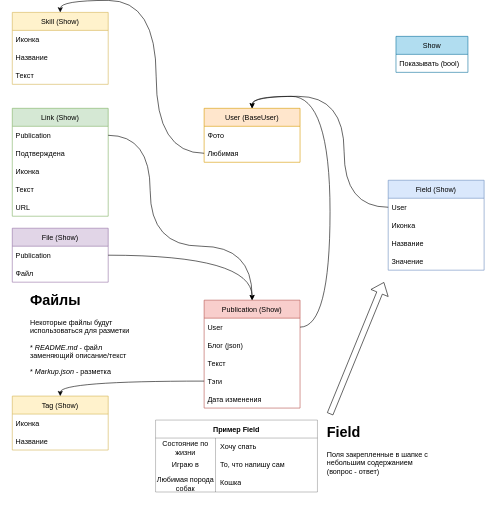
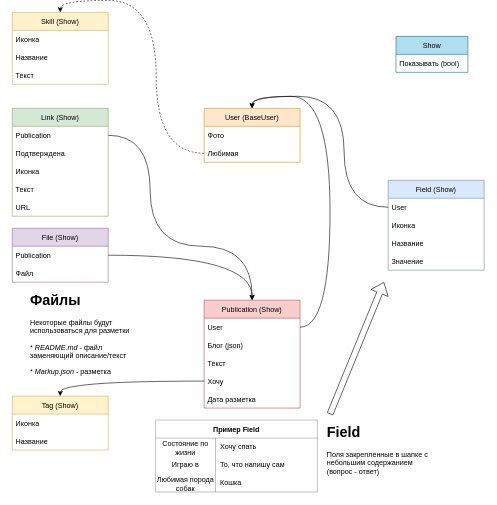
edge "Любимая" -> "Skill (Show)": style solid -> dashed
node "Тэги": label "Тэги" -> "Хочу"
node "Дата изменения": label "Дата изменения" -> "Дата разметка"
